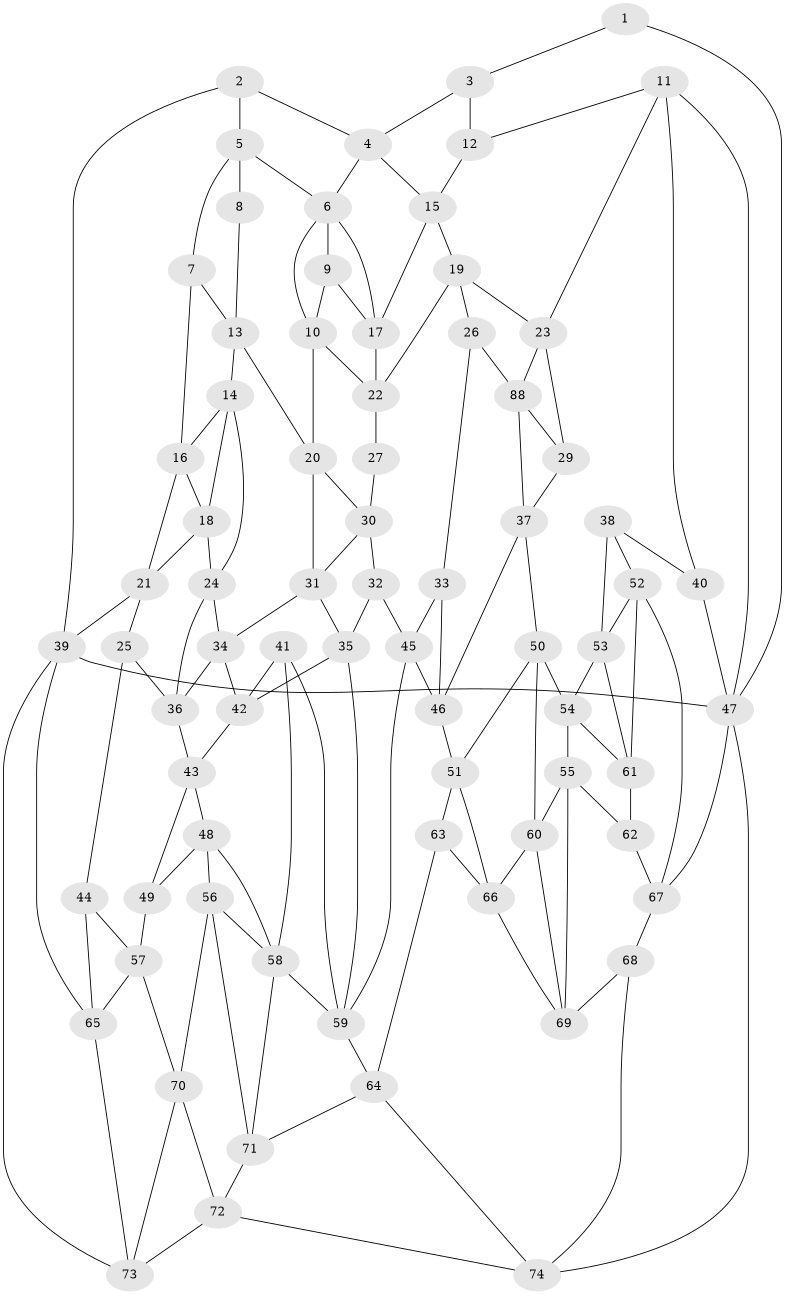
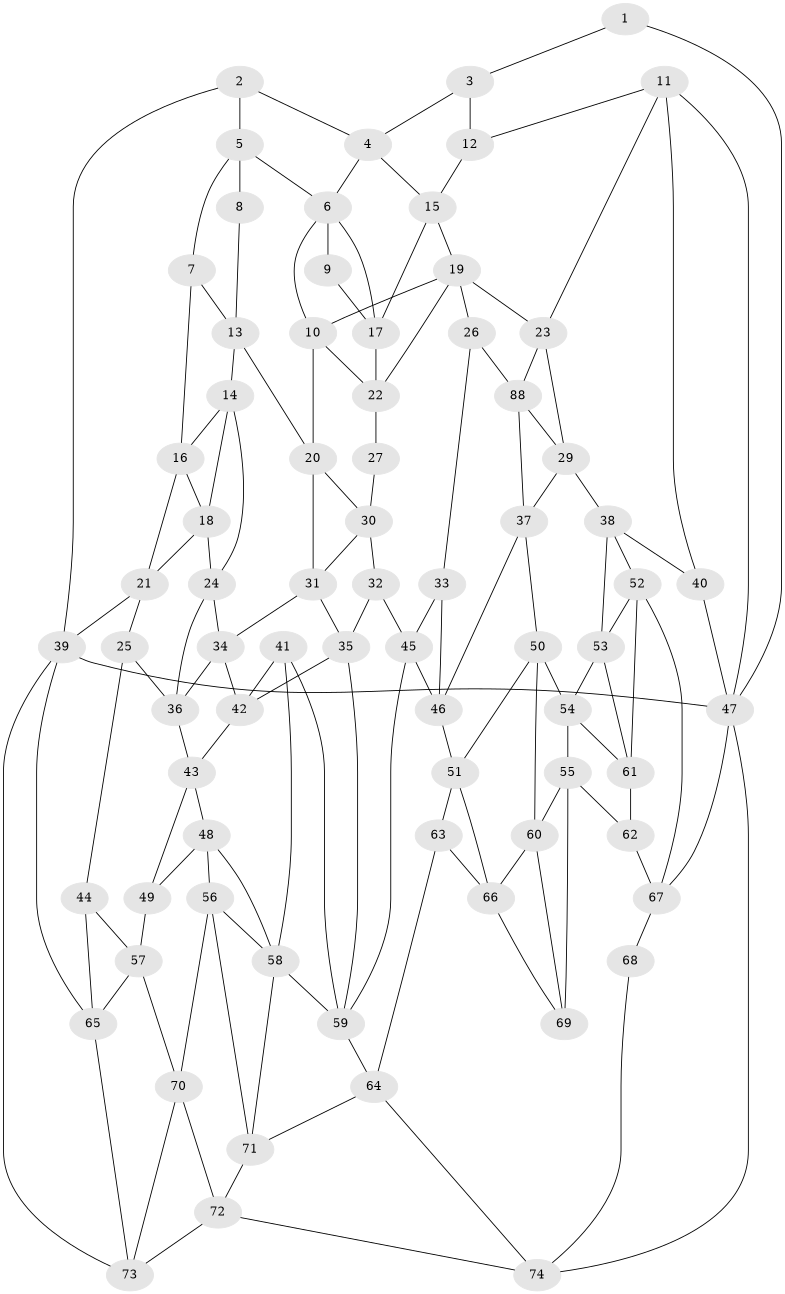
edge "9" -- "10": now "19" -- "10"
edge "29" -- "38": added
edge "68" -- "69": removed
